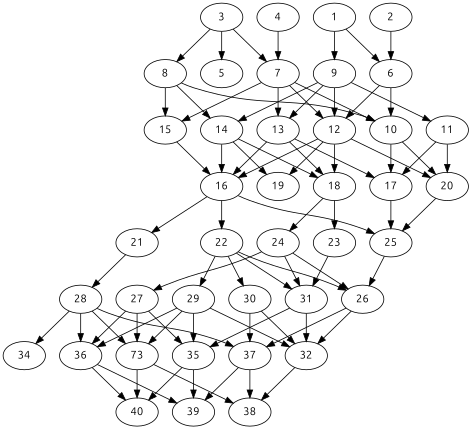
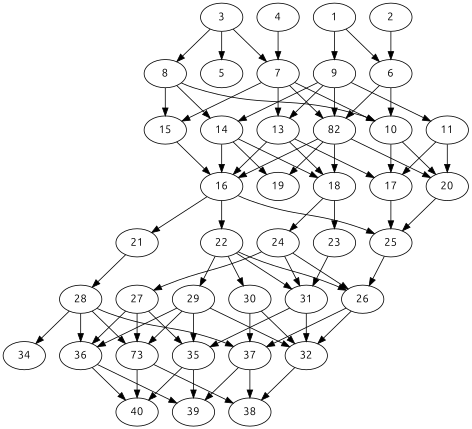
node "12": label "12" -> "82"
